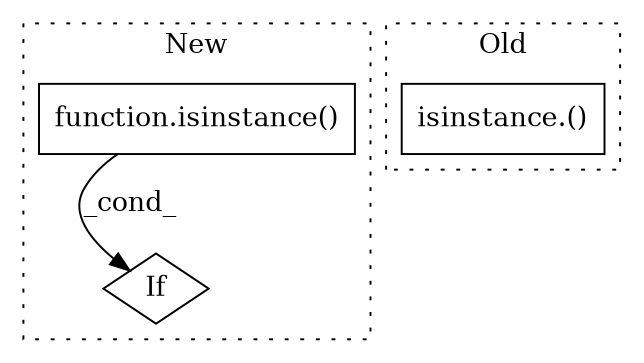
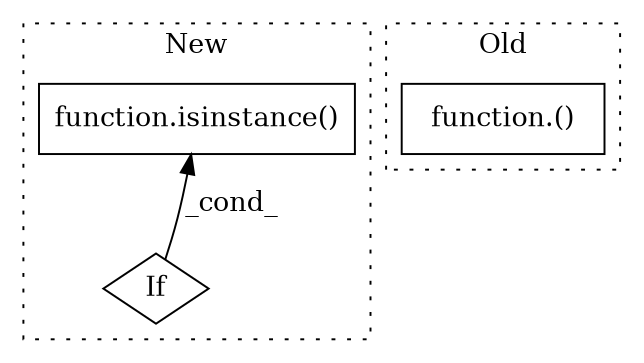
node "isinstance.()": label "isinstance.()" -> "function.()"
edge "function.isinstance()" -> "If": reversed
